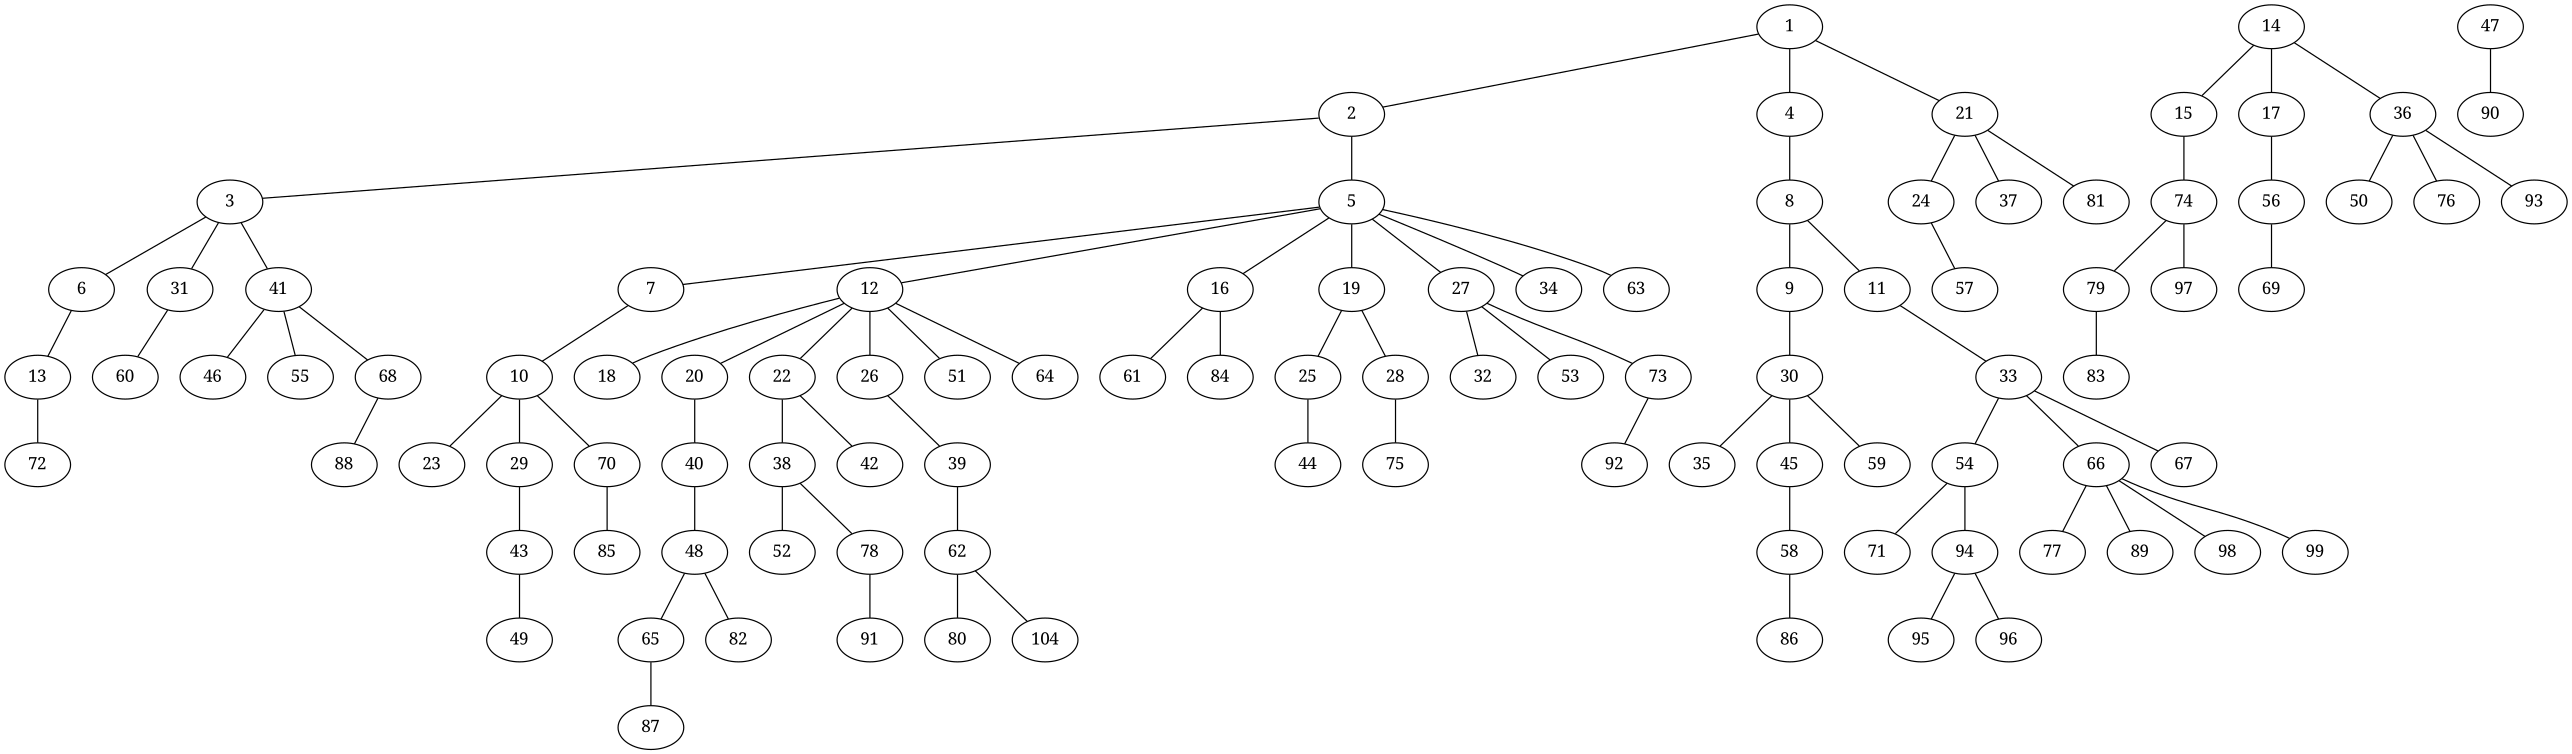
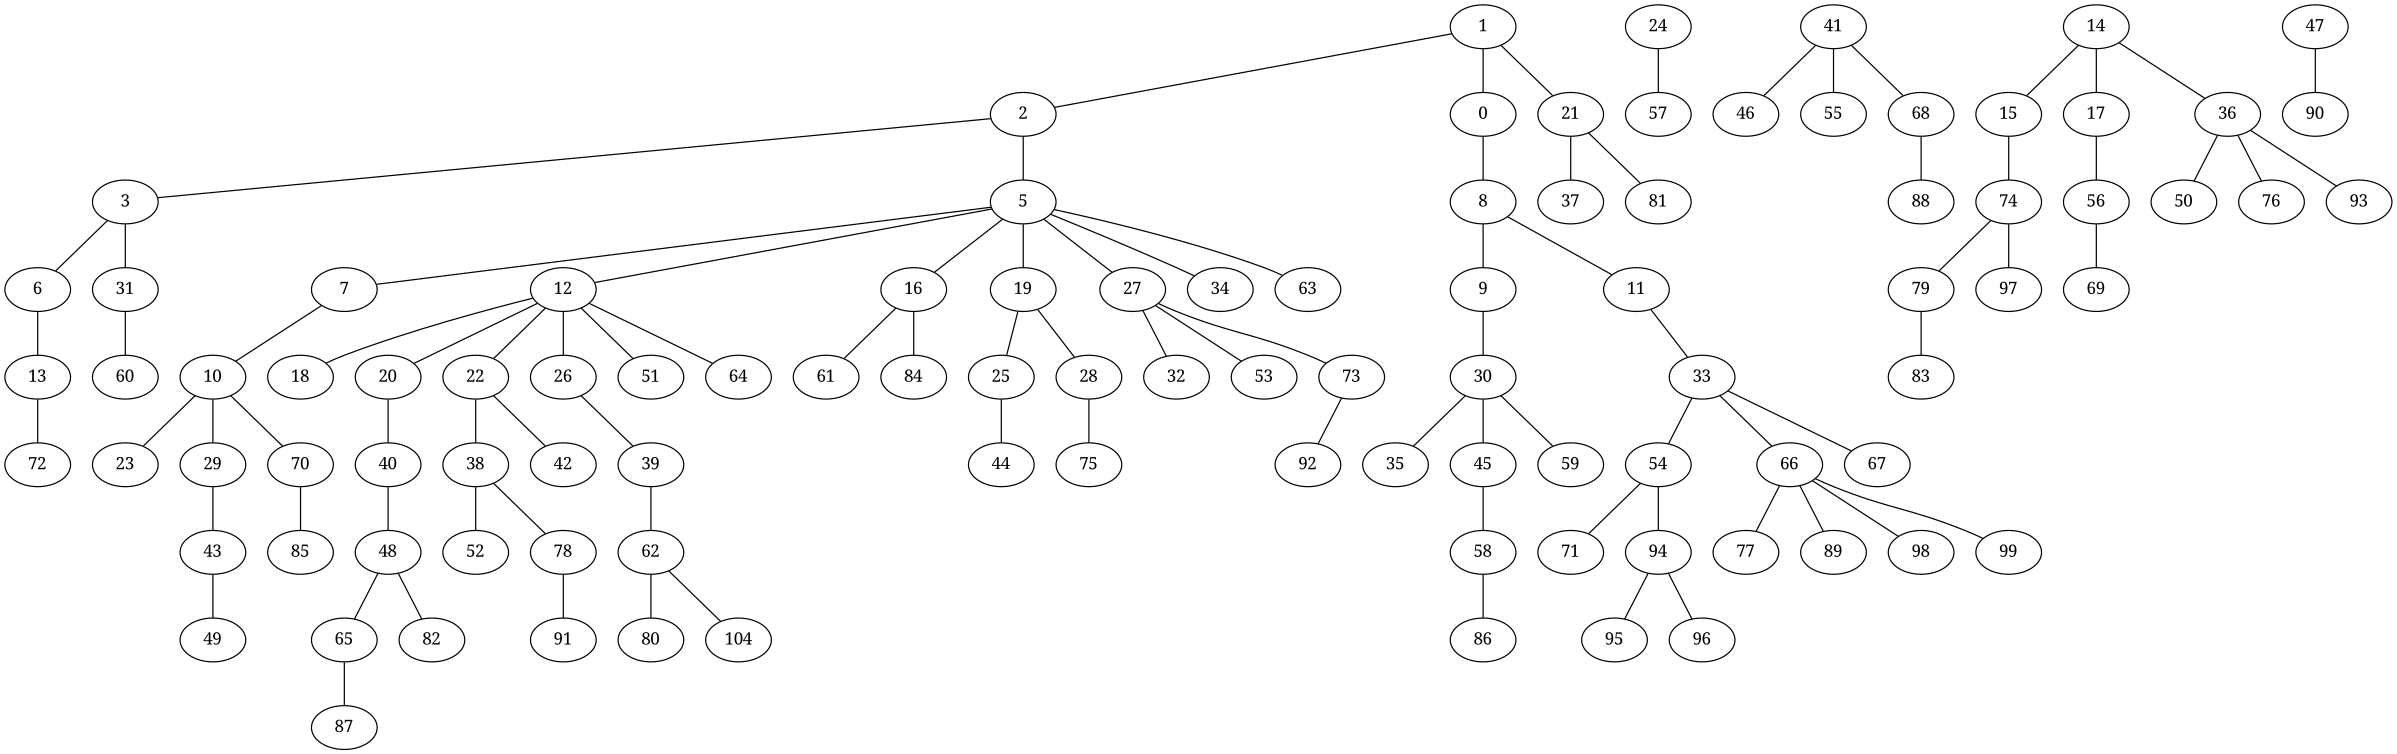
node "4": label "4" -> "0"
edge "21" -- "24": removed
edge "3" -- "41": removed
